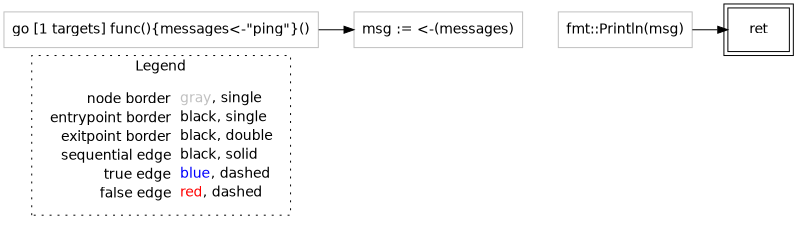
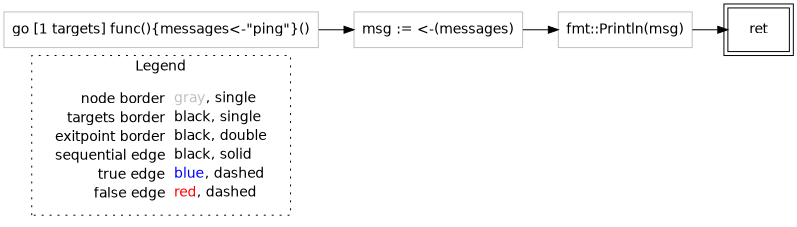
edge "msg := <-(messages)" -> "fmt::Println(msg)": added
node "node border": text "entrypoint border" -> "targets border"
